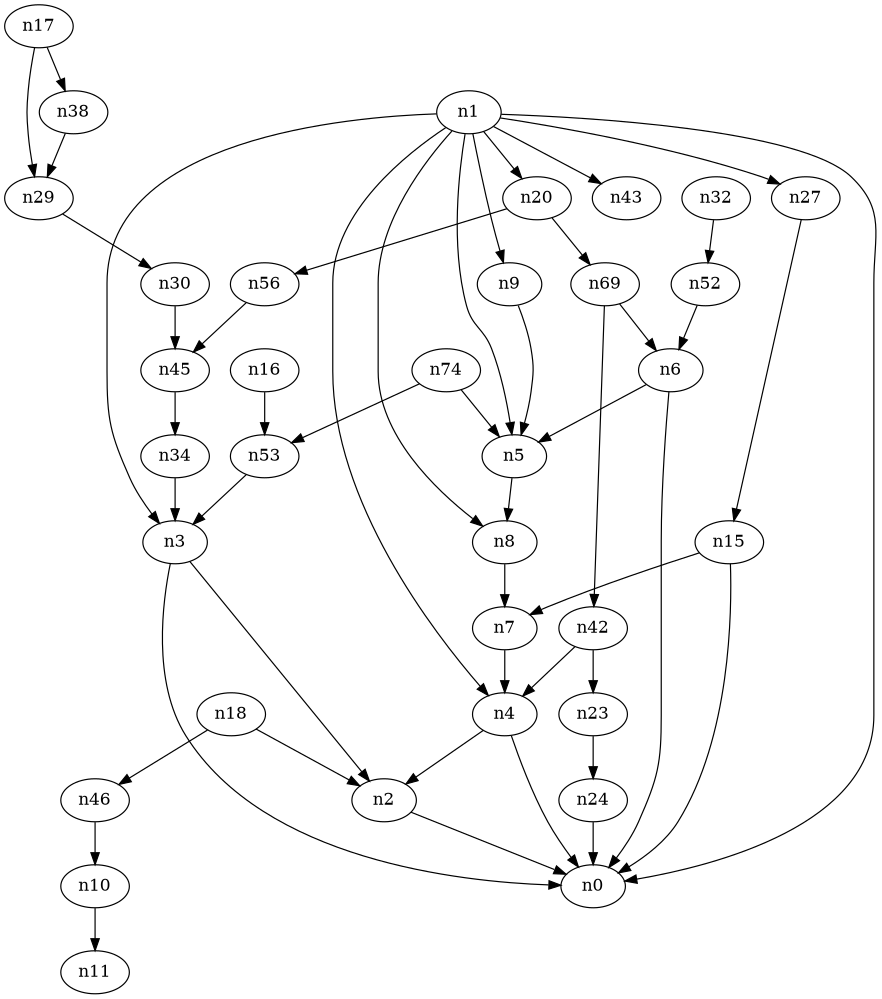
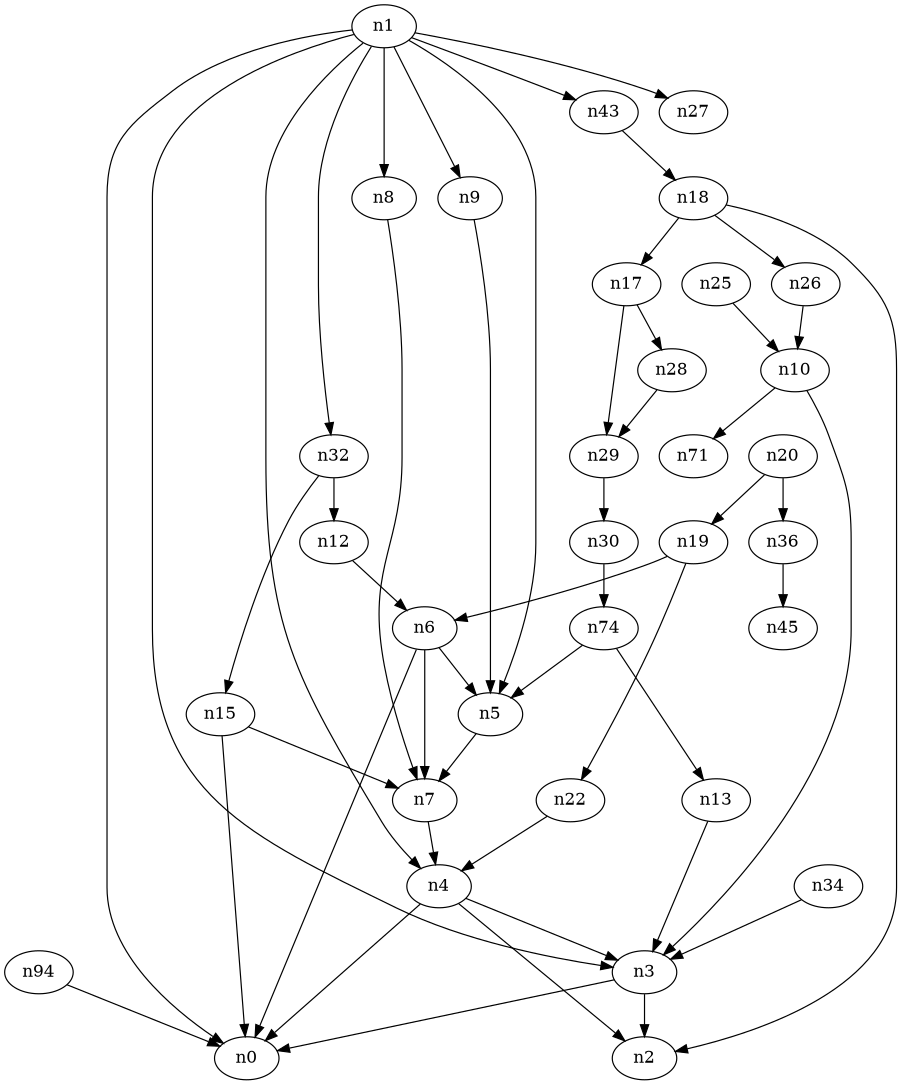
node "n38": label "n38" -> "n28"
edge "n1" -> "n20": now "n1" -> "n32"
edge "n43" -> "n18": added
edge "n18" -> "n17": added
node "n56": label "n56" -> "n36"
node "n69": label "n69" -> "n19"
node "n52": label "n52" -> "n12"
node "n25": added
edge "n30" -> "n45": now "n30" -> "n74"
edge "n27" -> "n15": now "n32" -> "n15"
node "n16": removed
edge "n45" -> "n34": removed
node "n53": label "n53" -> "n13"
edge "n5" -> "n8": now "n5" -> "n7"
node "n42": label "n42" -> "n22"
edge "n10" -> "n3": added
edge "n6" -> "n7": added
node "n23": removed
node "n46": label "n46" -> "n26"
node "n24": label "n24" -> "n94"
edge "n2" -> "n0": removed
edge "n4" -> "n3": added
node "n11": label "n11" -> "n71"
